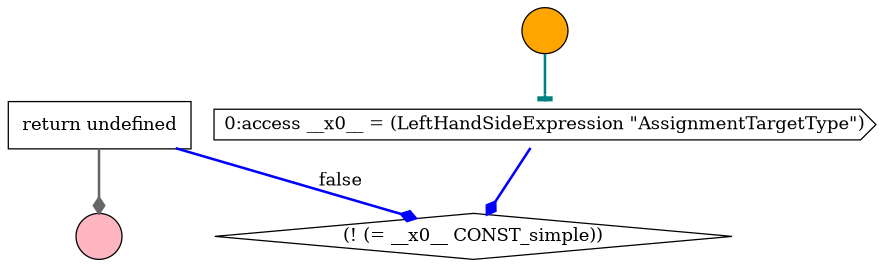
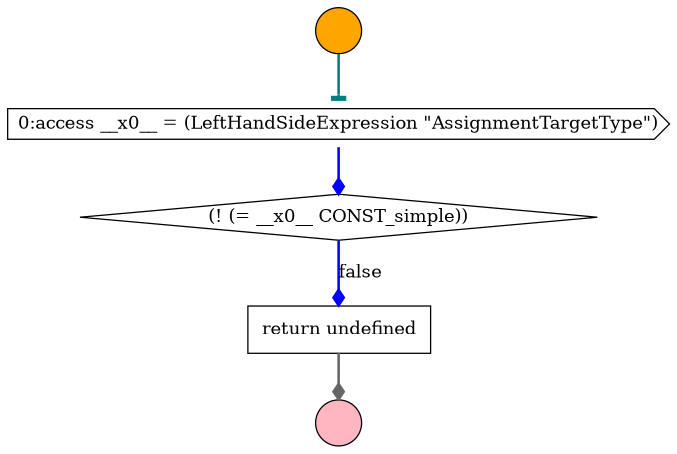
edge "return undefined" -> "(! (= __x0__ CONST_simple))": reversed
